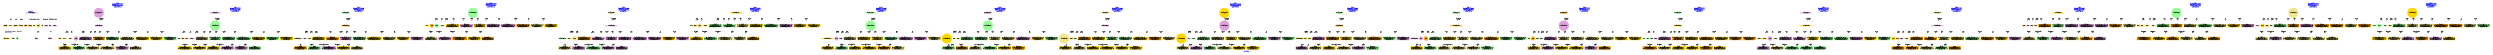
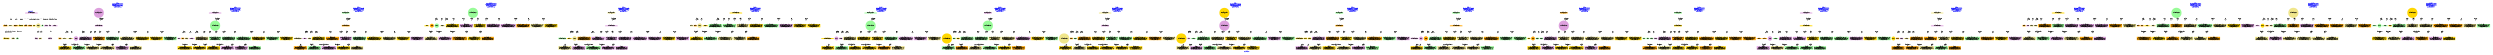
node "Measurements": fillcolor khaki -> gold
node "Option1": added
